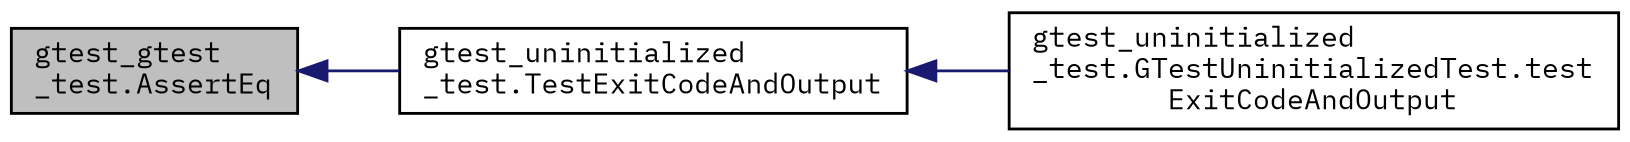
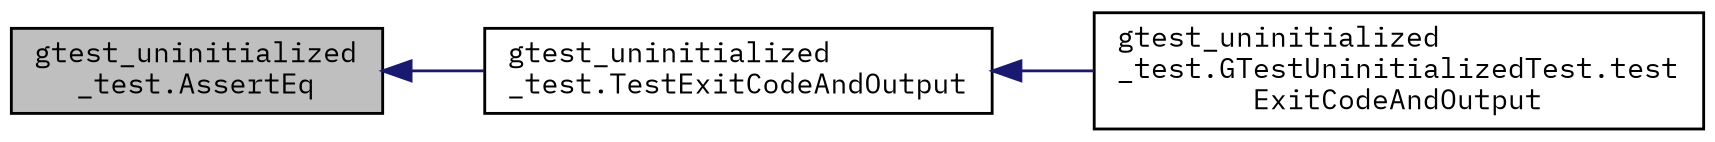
node "gtest_gtest _test.AssertEq": label "gtest_gtest _test.AssertEq" -> "gtest_uninitialized _test.AssertEq"
